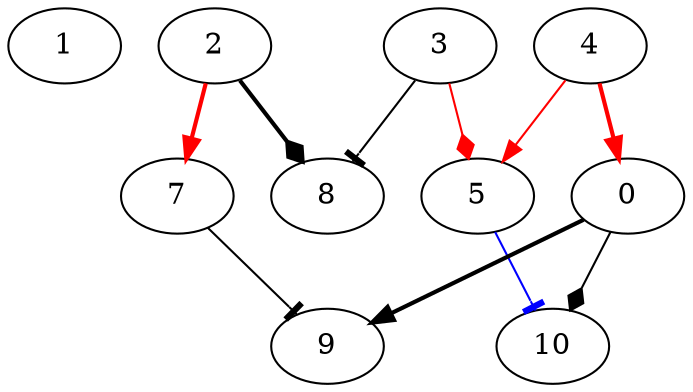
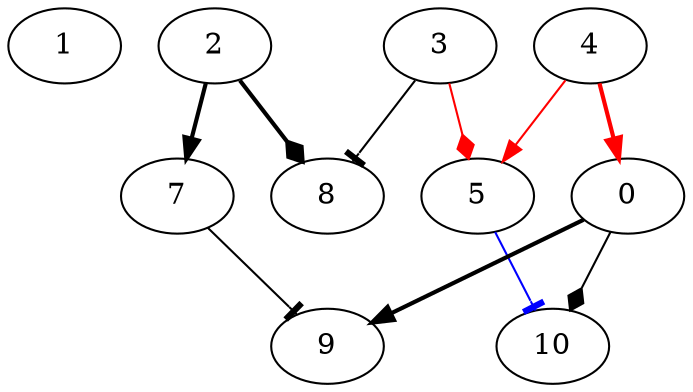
edge "2" -> "7": color red -> black
